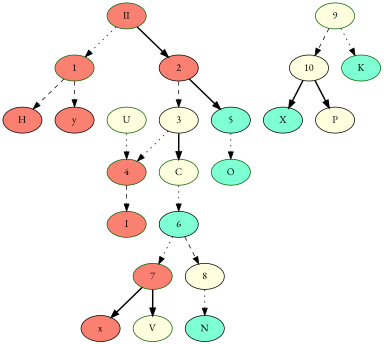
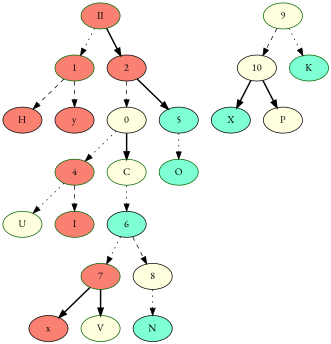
node "3": label "3" -> "0"
edge "U" -> "4": reversed
